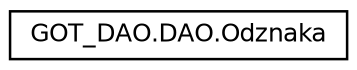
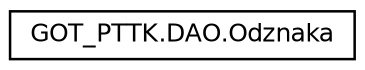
node "GOT_DAO.DAO.Odznaka": label "GOT_DAO.DAO.Odznaka" -> "GOT_PTTK.DAO.Odznaka"
